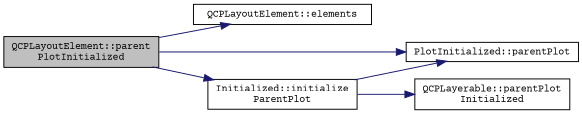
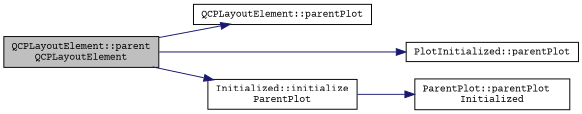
node "QCPLayoutElement::elements": label "QCPLayoutElement::elements" -> "QCPLayoutElement::parentPlot"
node "QCPLayoutElement::parent PlotInitialized": label "QCPLayoutElement::parent PlotInitialized" -> "QCPLayoutElement::parent QCPLayoutElement"
edge "Initialized::initialize ParentPlot" -> "PlotInitialized::parentPlot": removed
node "QCPLayerable::parentPlot Initialized": label "QCPLayerable::parentPlot Initialized" -> "ParentPlot::parentPlot Initialized"
